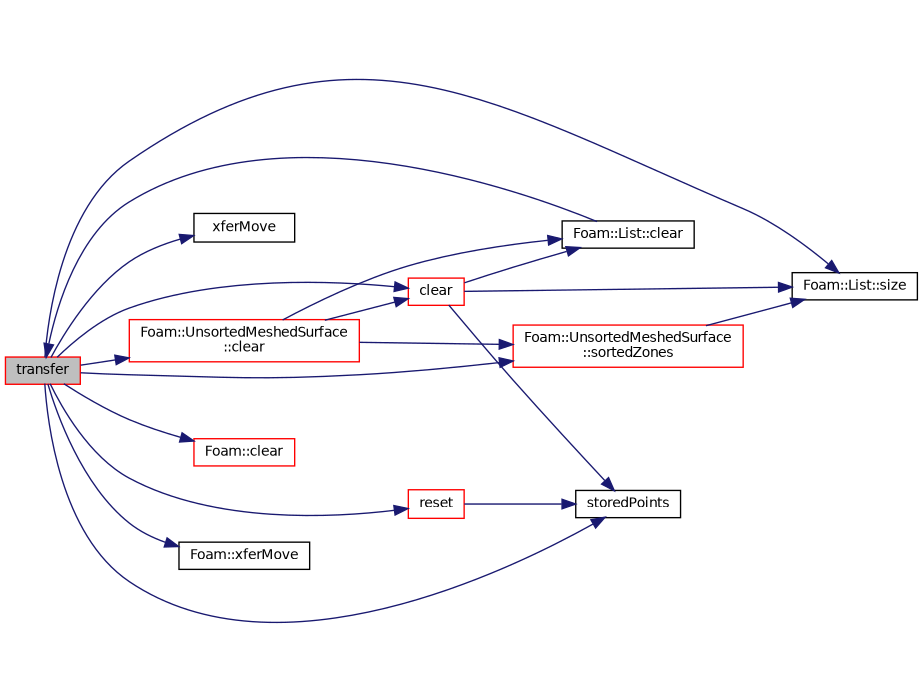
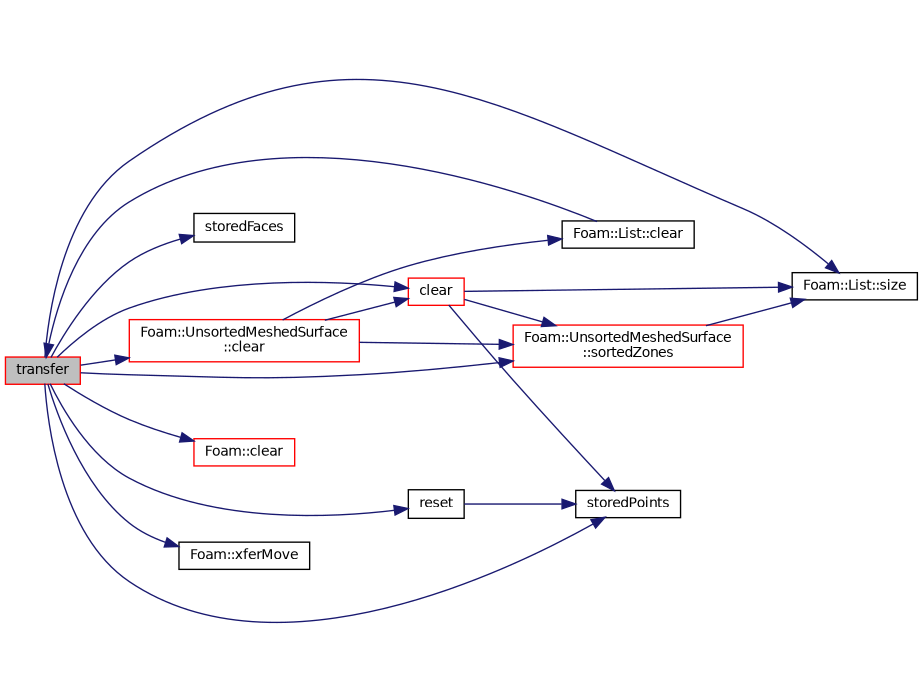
node "xferMove": label "xferMove" -> "storedFaces"
edge "clear" -> "Foam::List::clear": now "clear" -> "Foam::UnsortedMeshedSurface ::sortedZones"
node "reset": color red -> black
